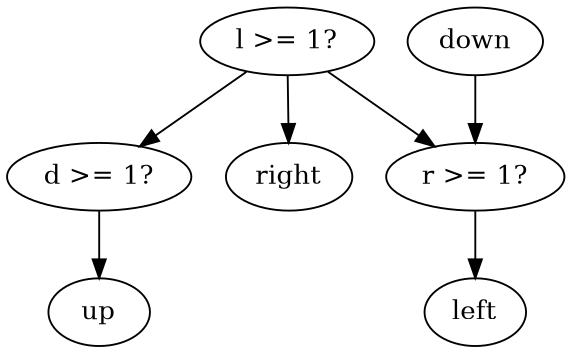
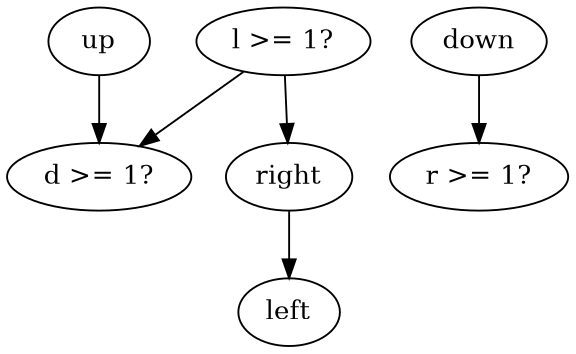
edge "l >= 1?" -> "r >= 1?": removed
edge "d >= 1?" -> "up": reversed
edge "r >= 1?" -> "left": now "right" -> "left"
